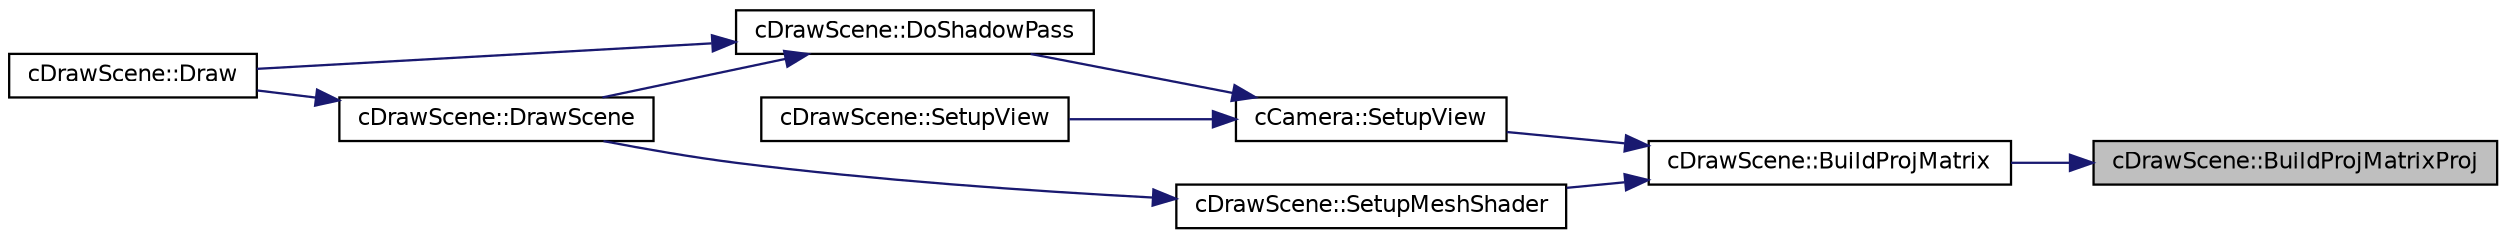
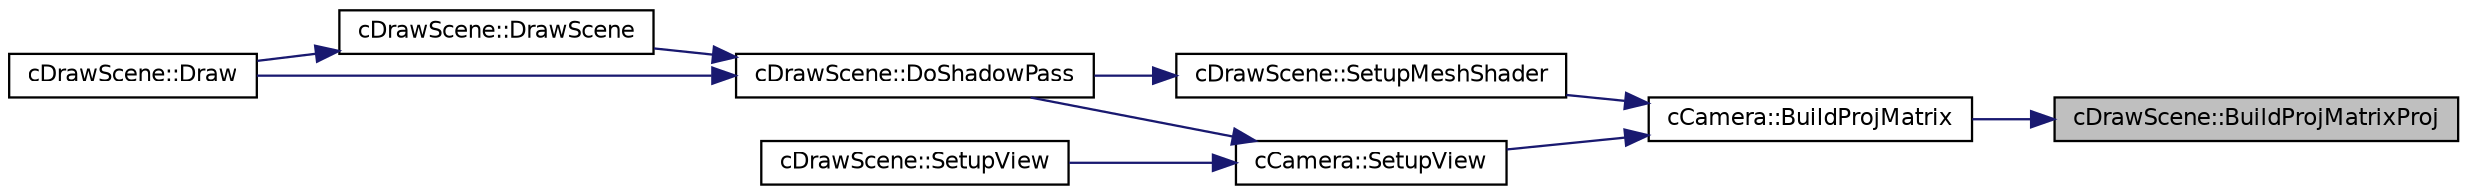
node "cDrawScene::BuildProjMatrix": label "cDrawScene::BuildProjMatrix" -> "cCamera::BuildProjMatrix"
edge "cDrawScene::DrawScene" -> "cDrawScene::SetupMeshShader": now "cDrawScene::DoShadowPass" -> "cDrawScene::SetupMeshShader"
